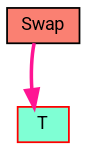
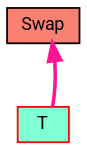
edge "Swap" -> "T": reversed
